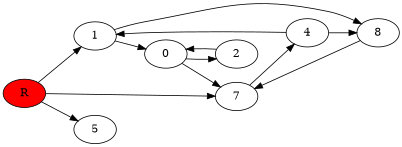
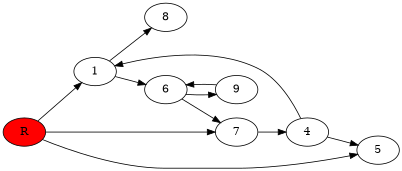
edge "4" -> "8": now "4" -> "5"
node "0": label "0" -> "6"
node "2": label "2" -> "9"
edge "8" -> "7": removed
